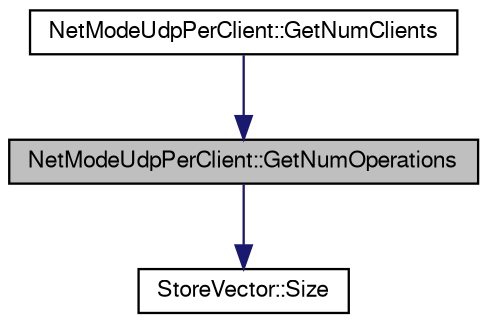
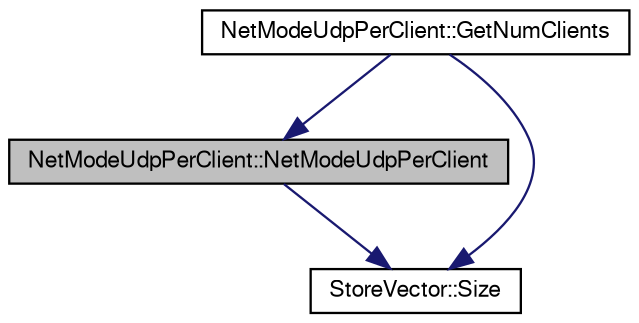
edge "NetModeUdpPerClient::GetNumClients" -> "StoreVector::Size": added
node "NetModeUdpPerClient::GetNumOperations": label "NetModeUdpPerClient::GetNumOperations" -> "NetModeUdpPerClient::NetModeUdpPerClient"
